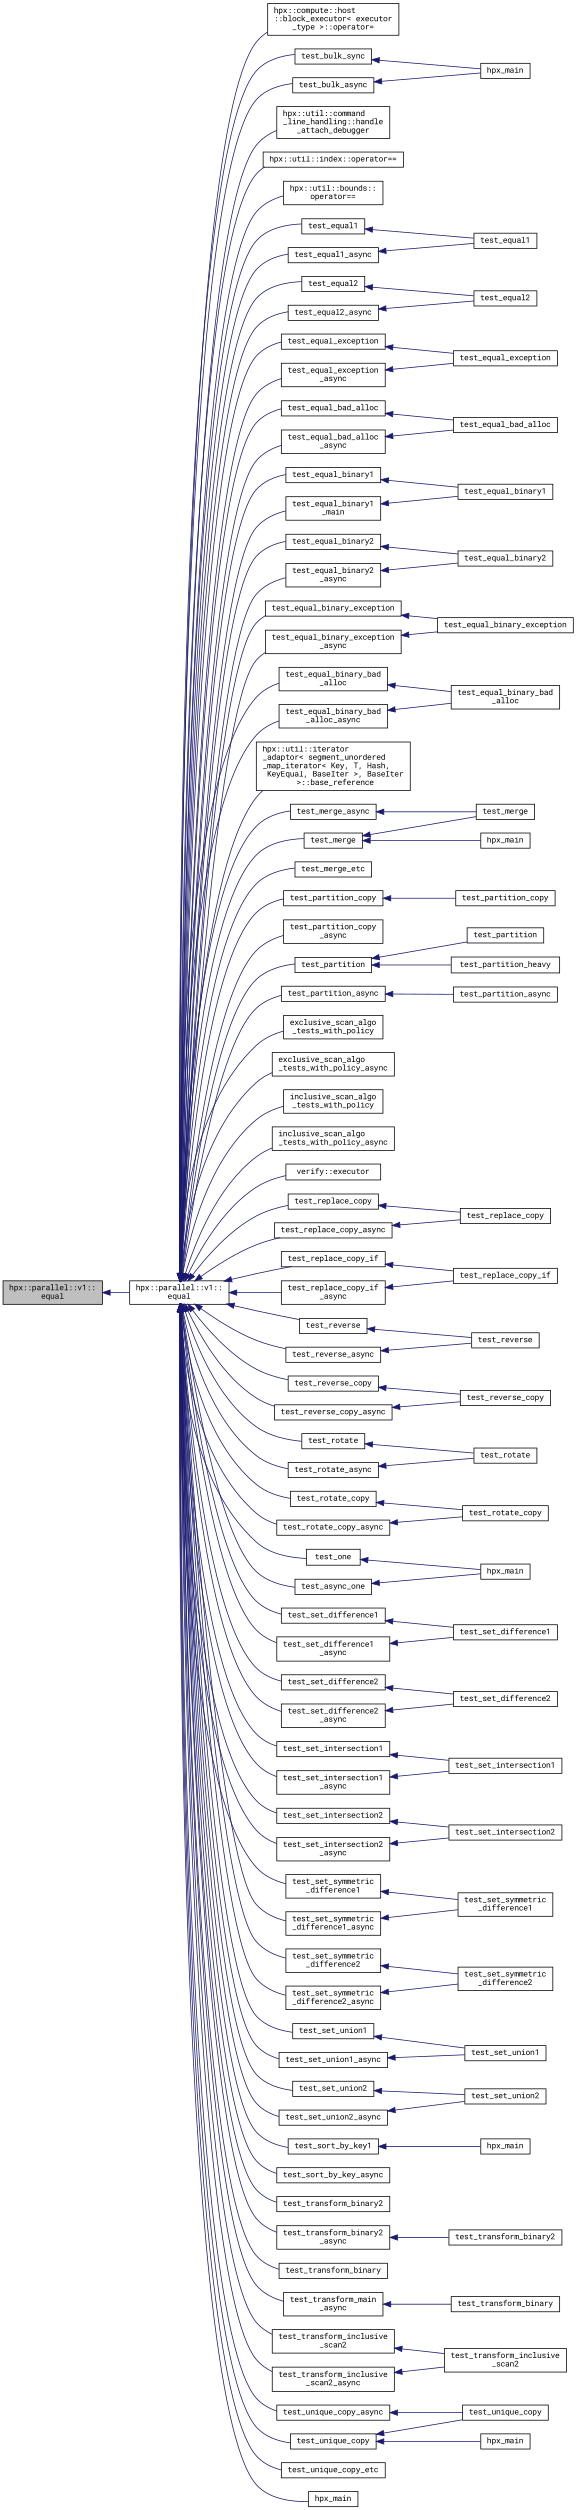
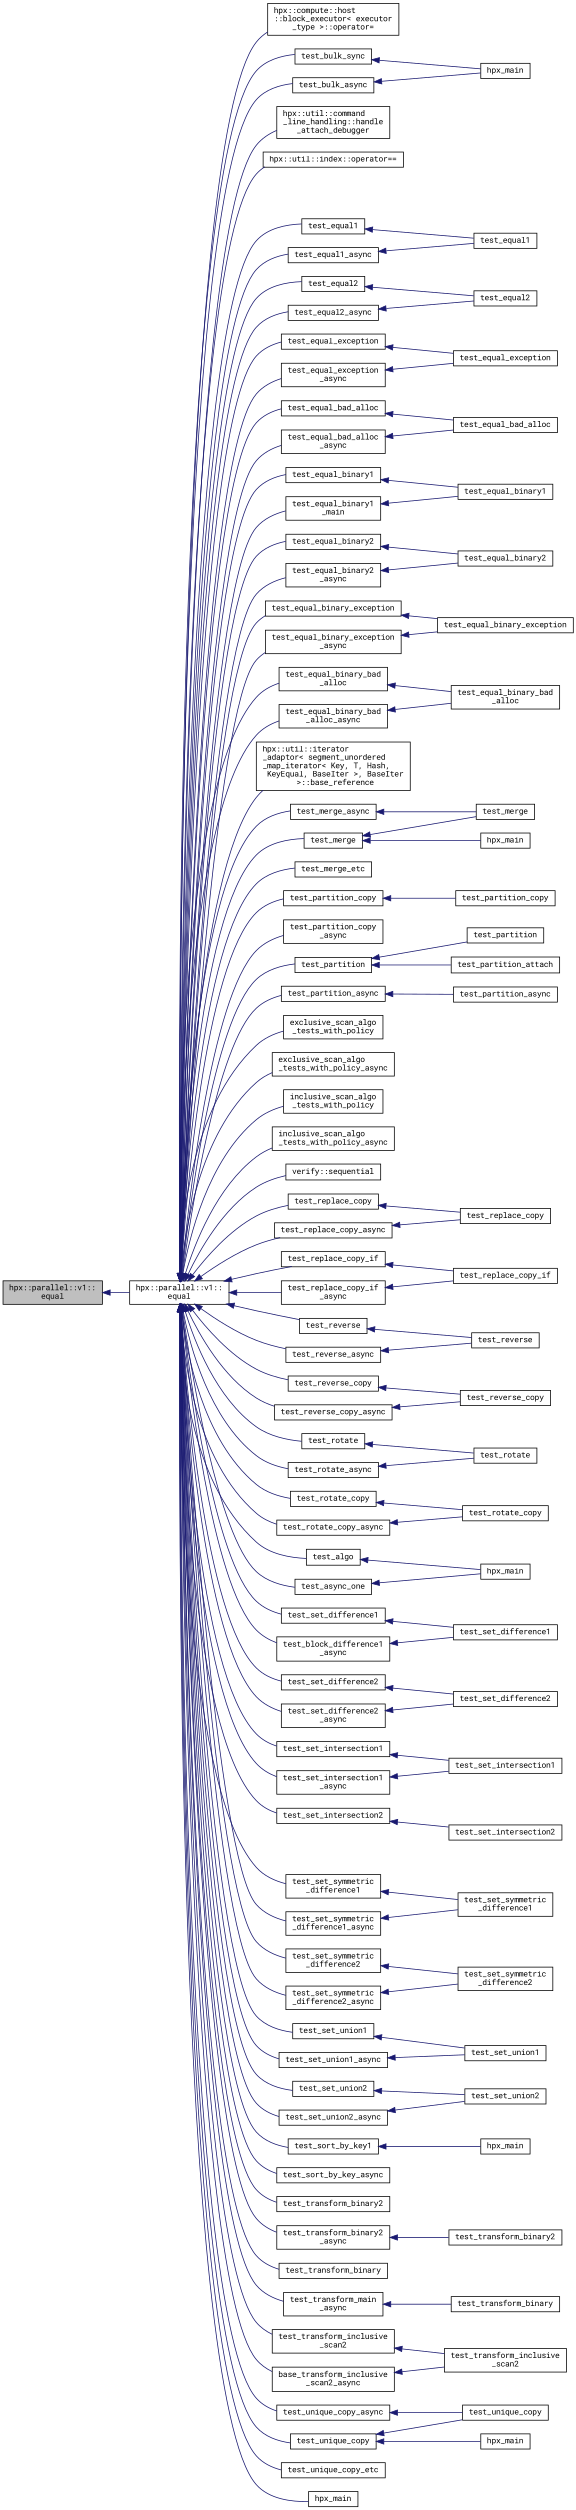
node "hpx::util::bounds:: operator==": removed
node "test_partition_heavy": label "test_partition_heavy" -> "test_partition_attach"
node "verify::executor": label "verify::executor" -> "verify::sequential"
node "test_one": label "test_one" -> "test_algo"
node "test_set_difference1 _async": label "test_set_difference1 _async" -> "test_block_difference1 _async"
node "test_set_intersection2 _async": removed
node "test_transform_inclusive _scan2_async": label "test_transform_inclusive _scan2_async" -> "base_transform_inclusive _scan2_async"
